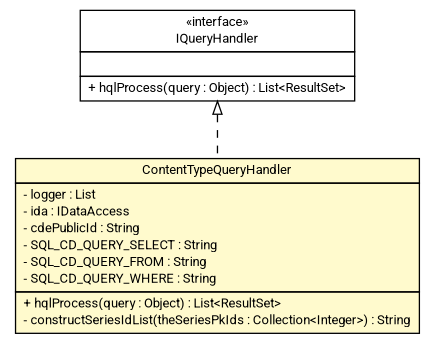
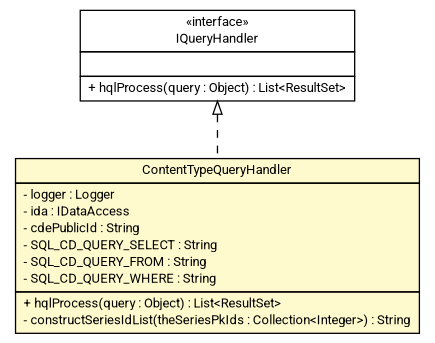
node "ContentTypeQueryHandler": text "- logger : List" -> "- logger : Logger"
